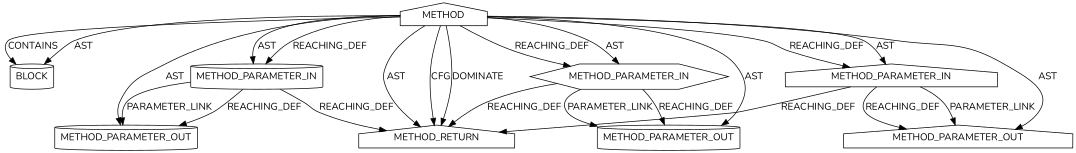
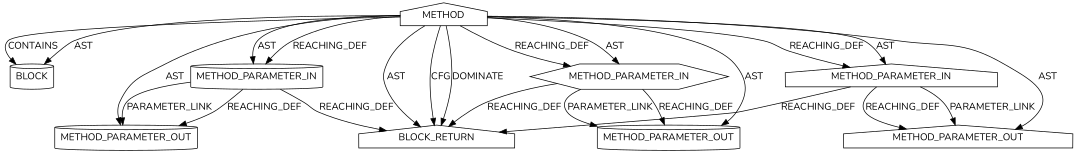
node "METHOD_RETURN": label "METHOD_RETURN" -> "BLOCK_RETURN"
